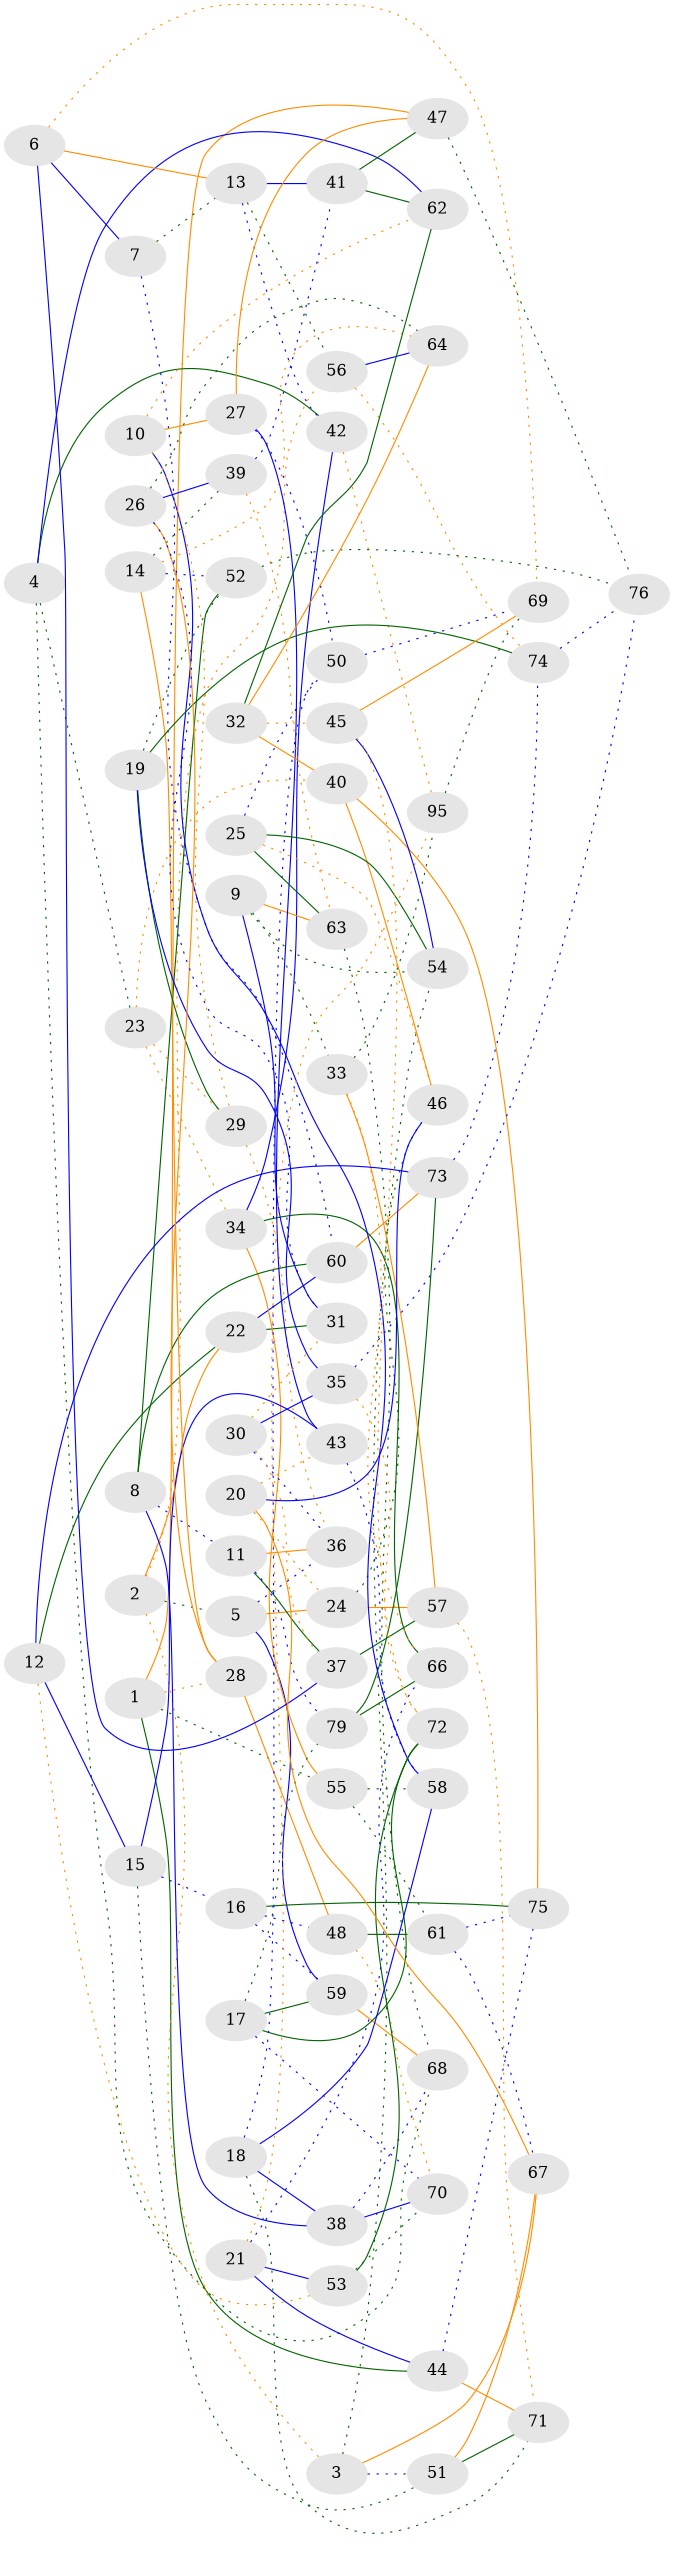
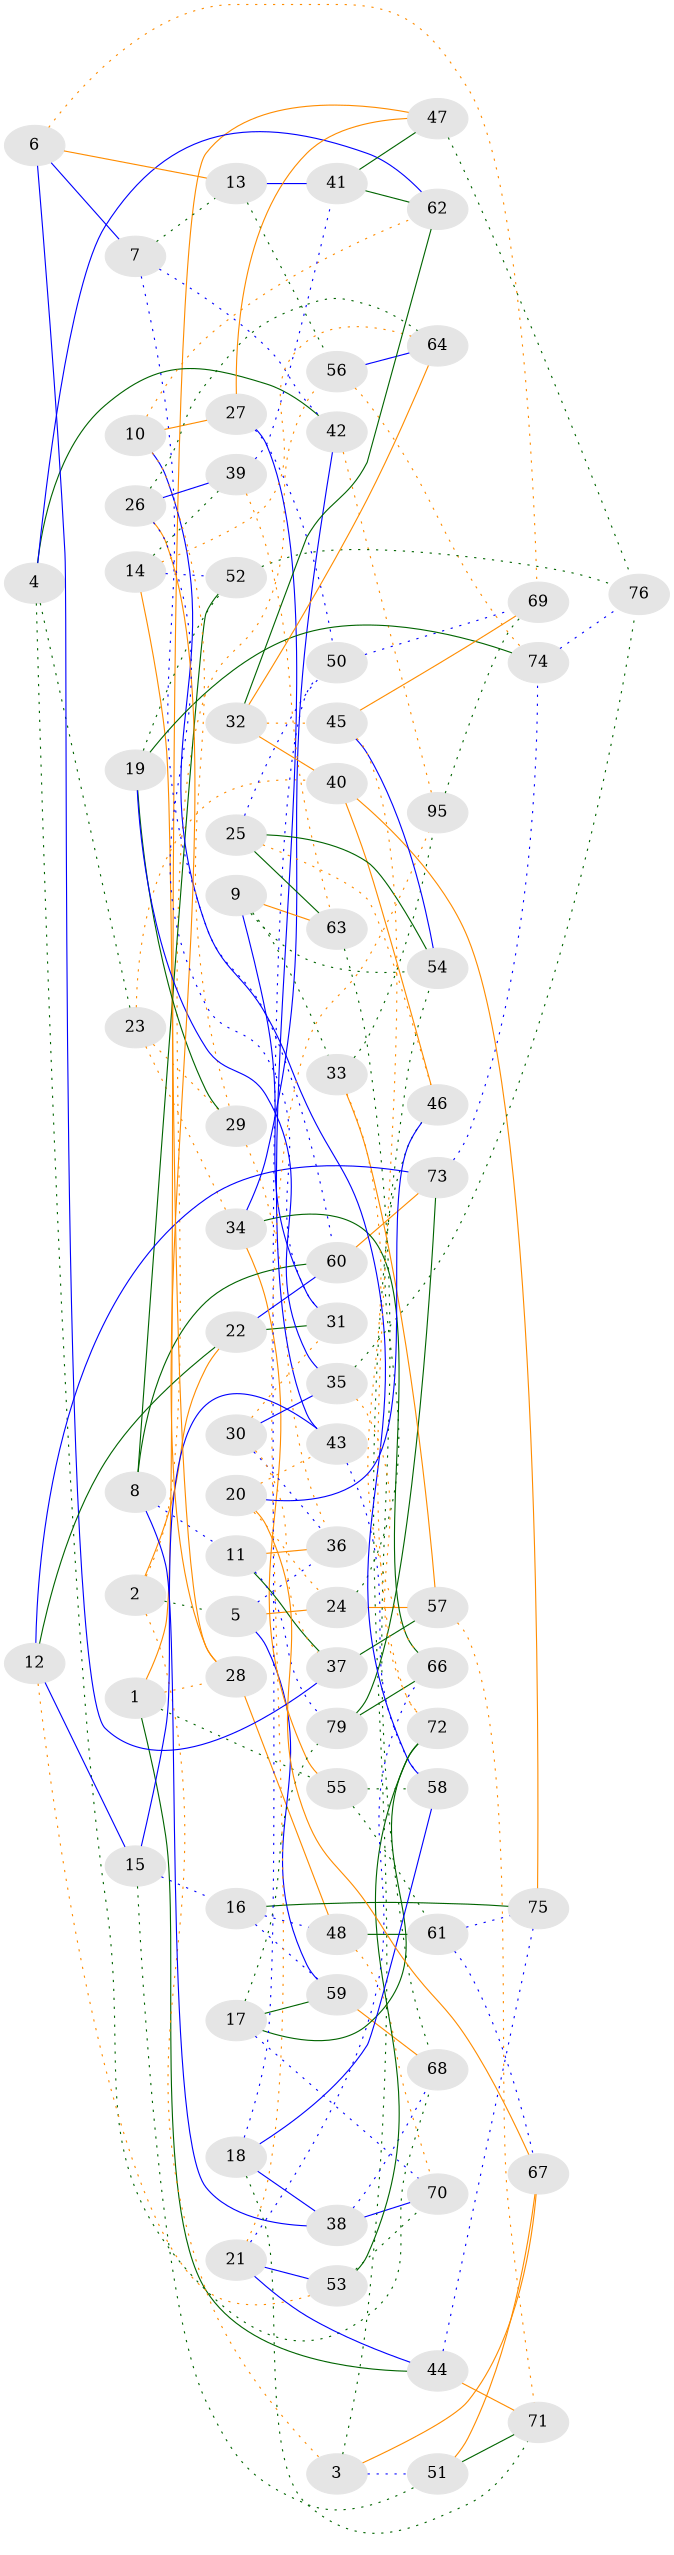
edge "13" -- "42": now "7" -- "42"
edge "76" -- "35": color blue -> darkgreen
